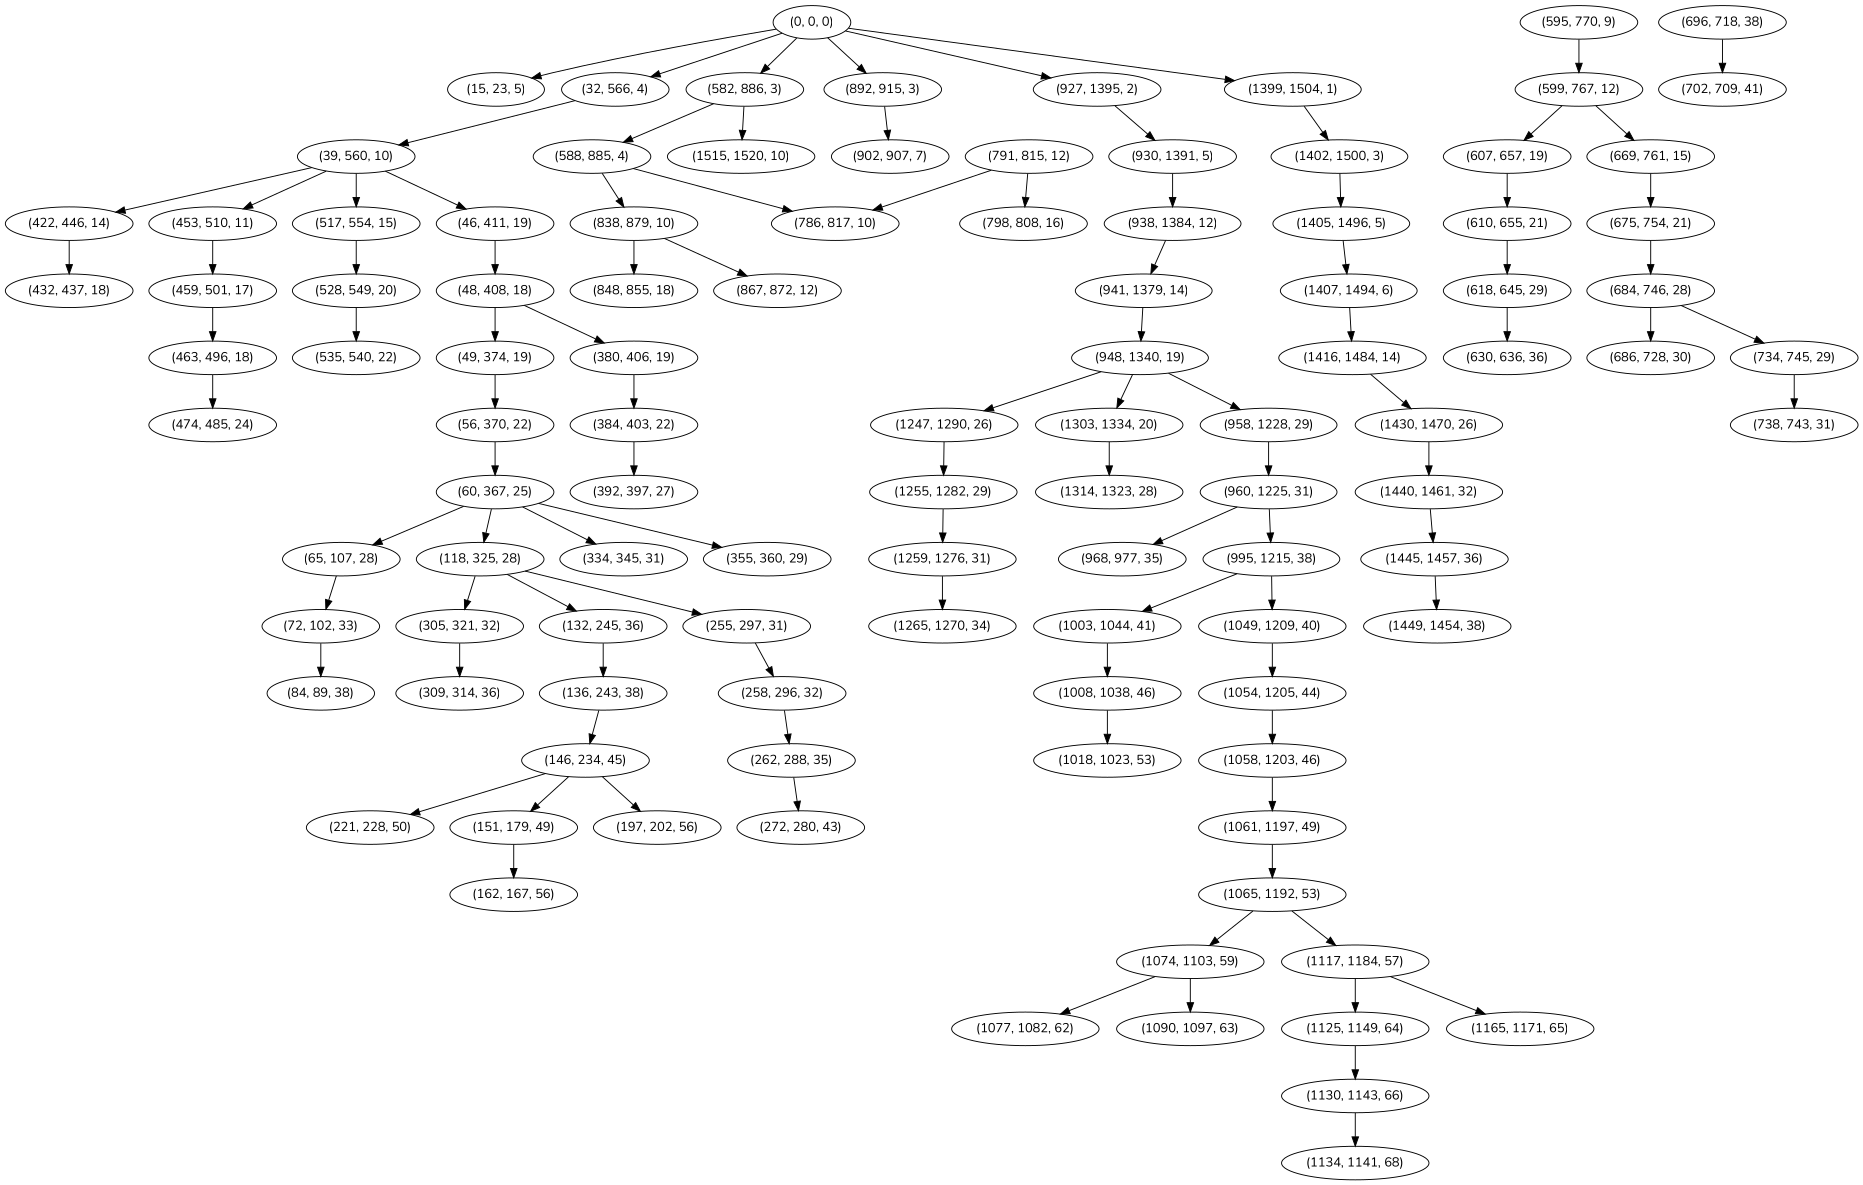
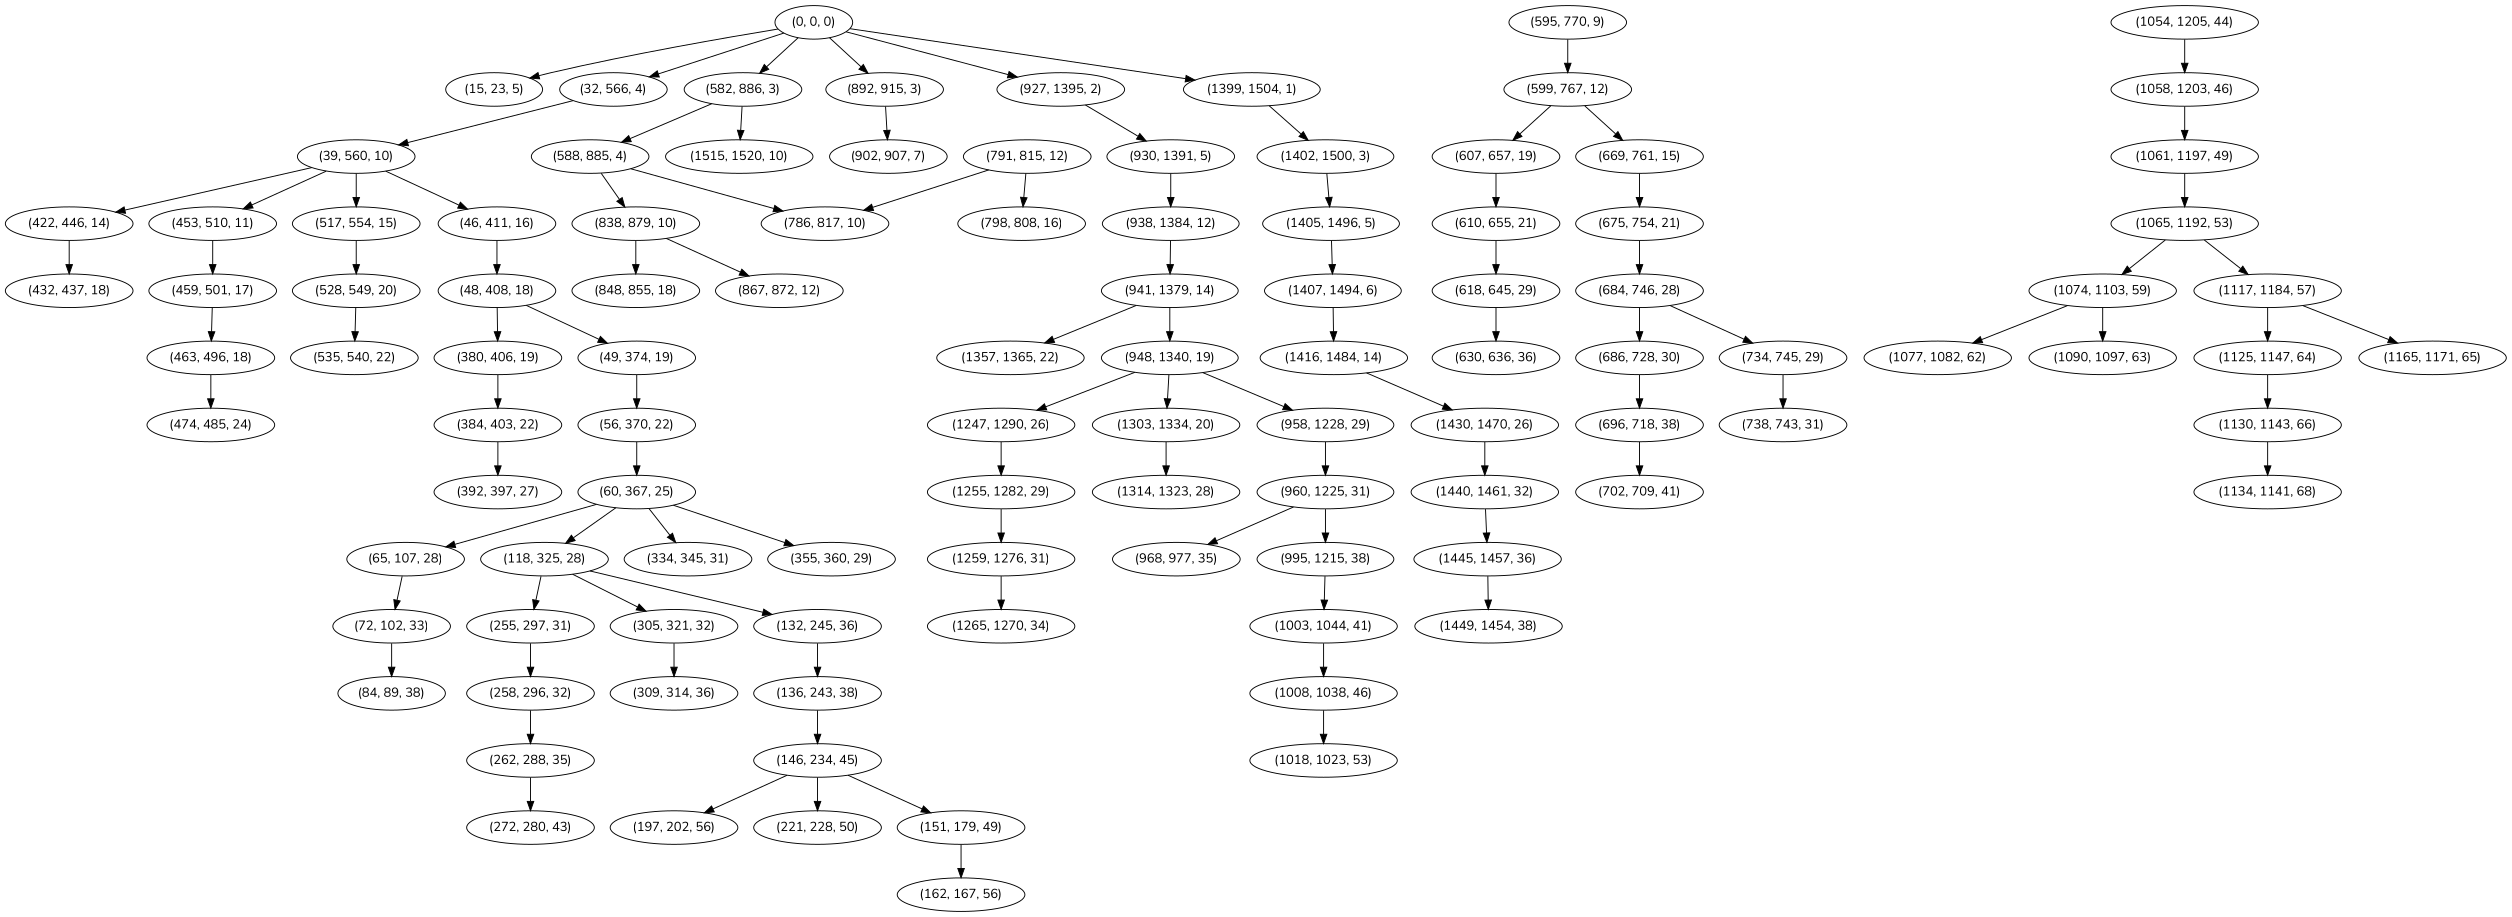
node "(46, 411, 19)": label "(46, 411, 19)" -> "(46, 411, 16)"
node "(1357, 1365, 22)": added
edge "(686, 728, 30)" -> "(696, 718, 38)": added
node "(1049, 1209, 40)": removed
node "(1125, 1149, 64)": label "(1125, 1149, 64)" -> "(1125, 1147, 64)"
